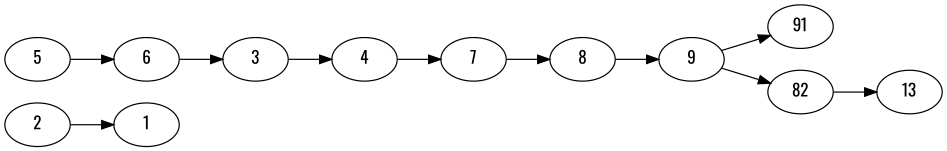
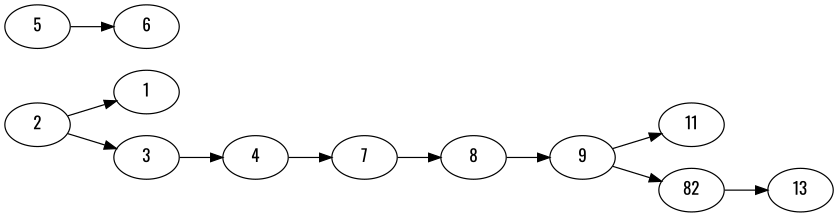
node "91": label "91" -> "11"
edge "6" -> "3": now "2" -> "3"
